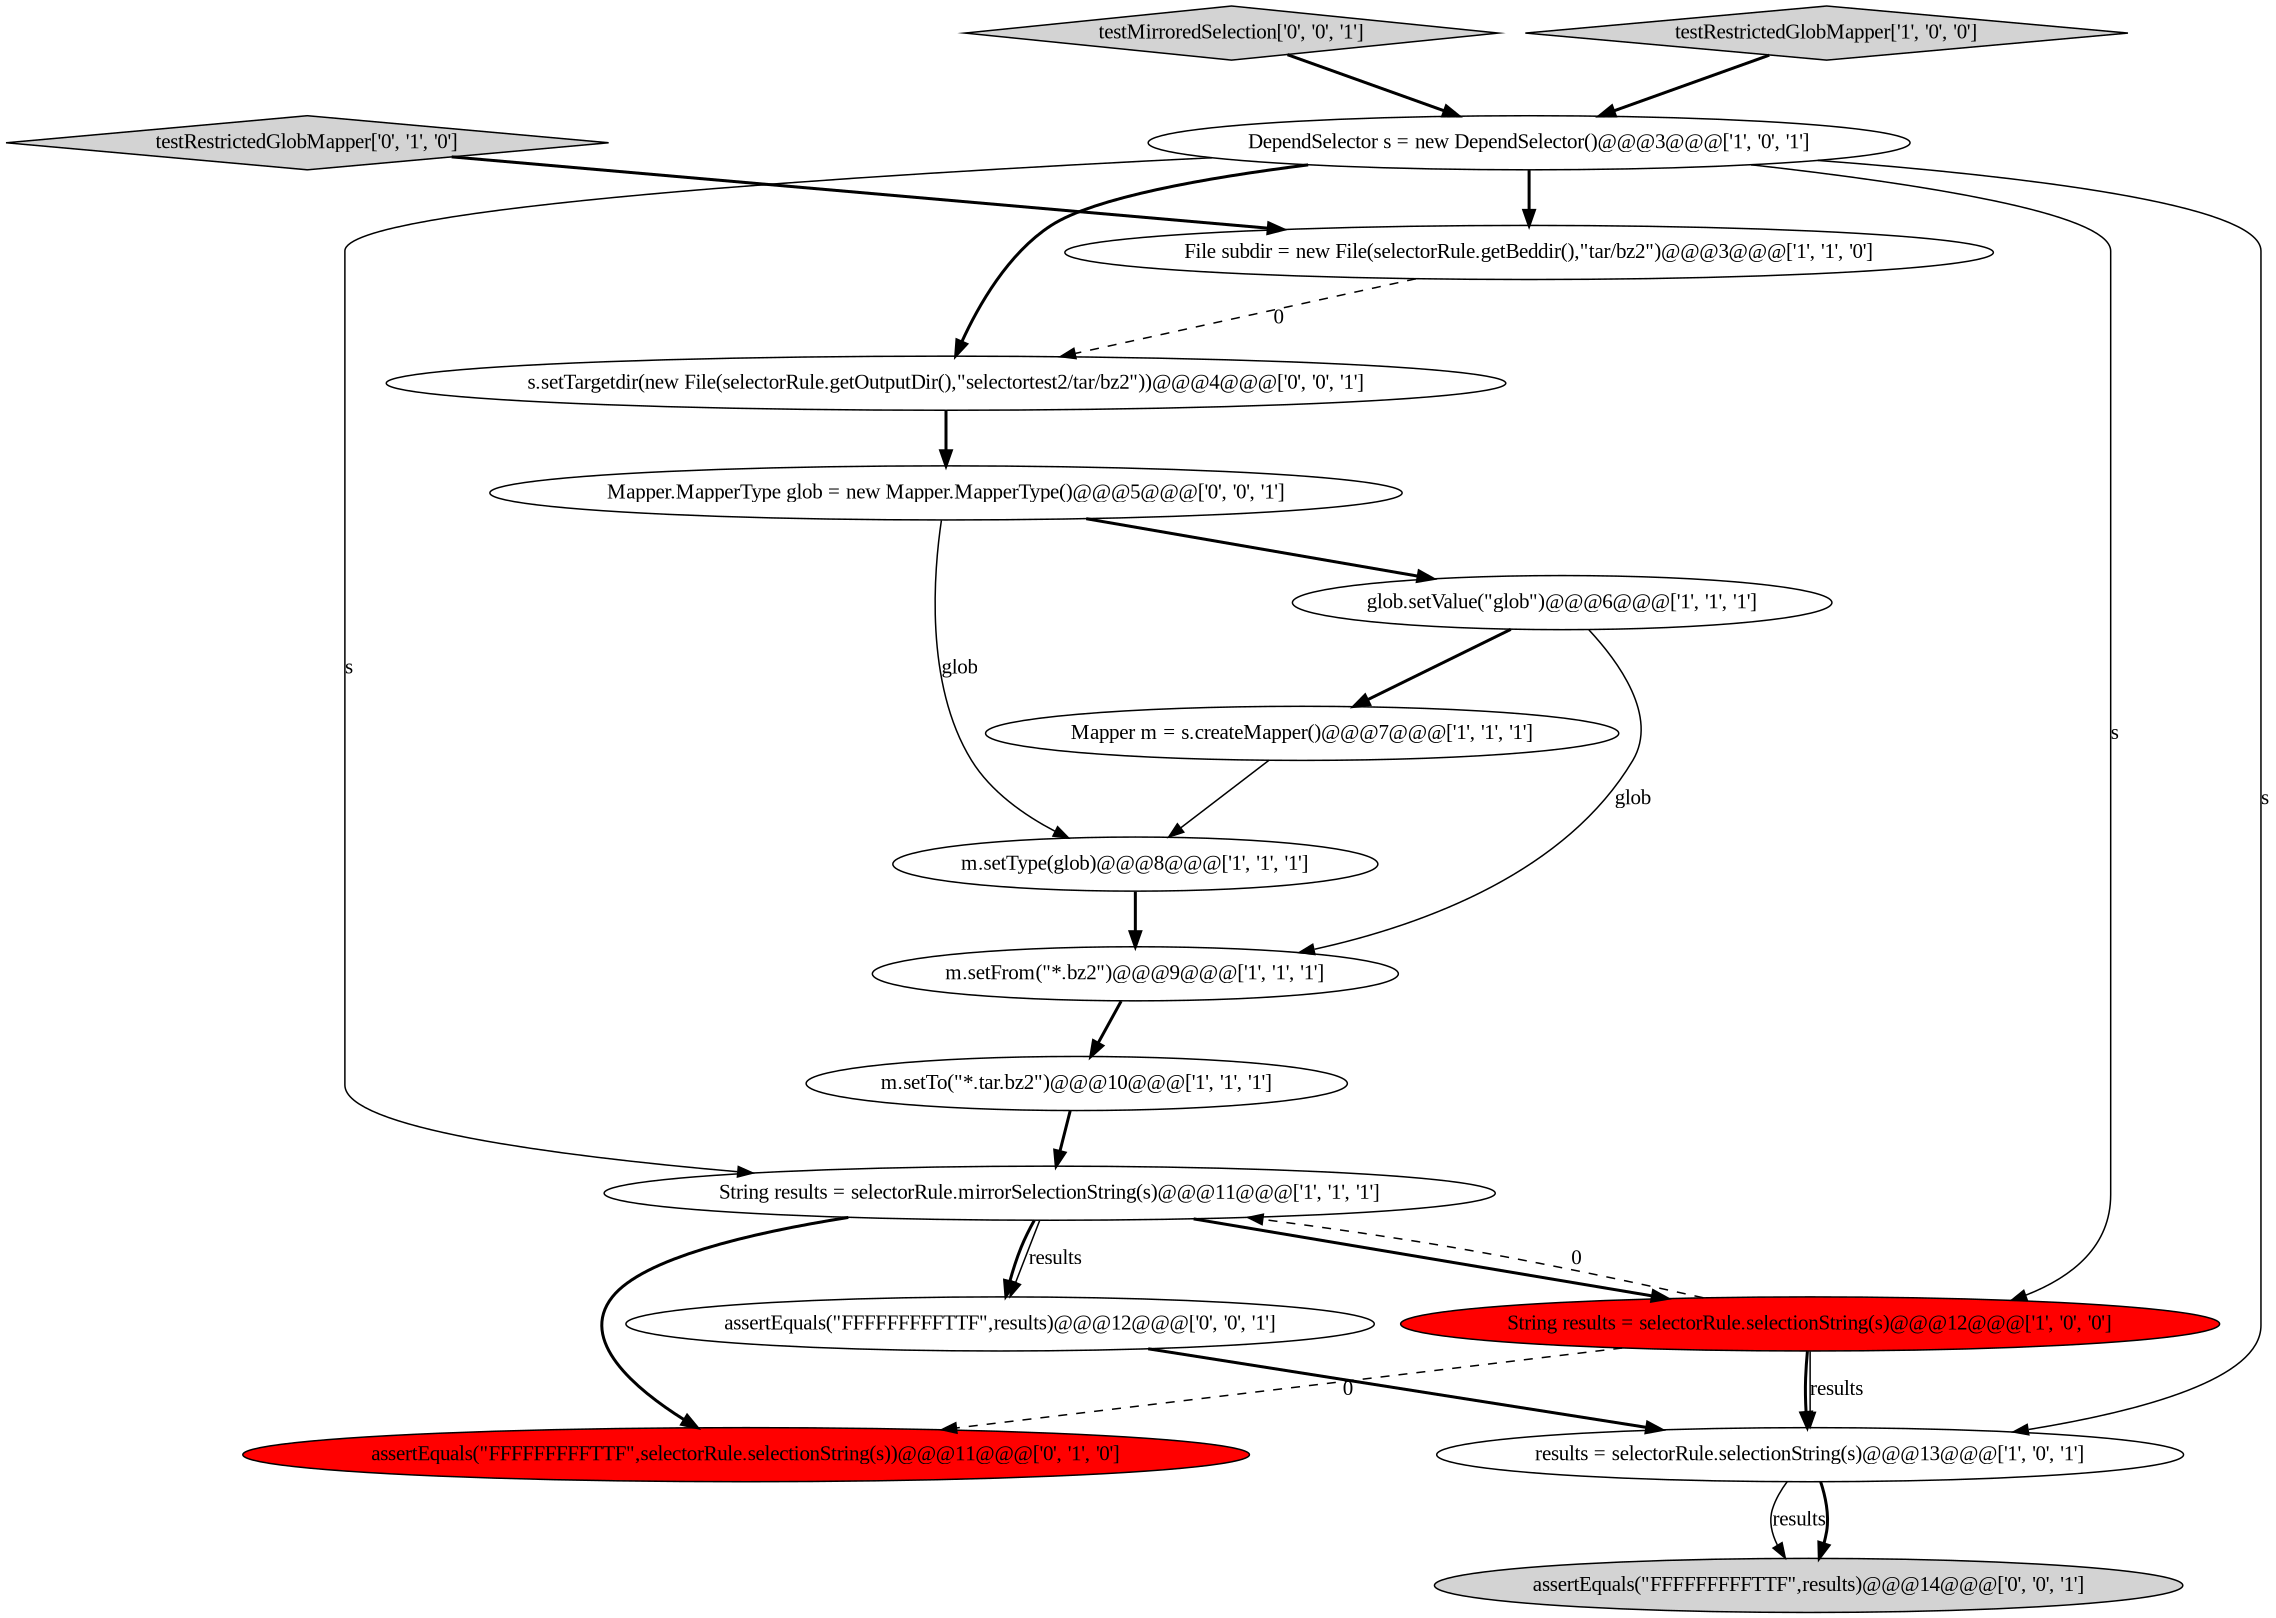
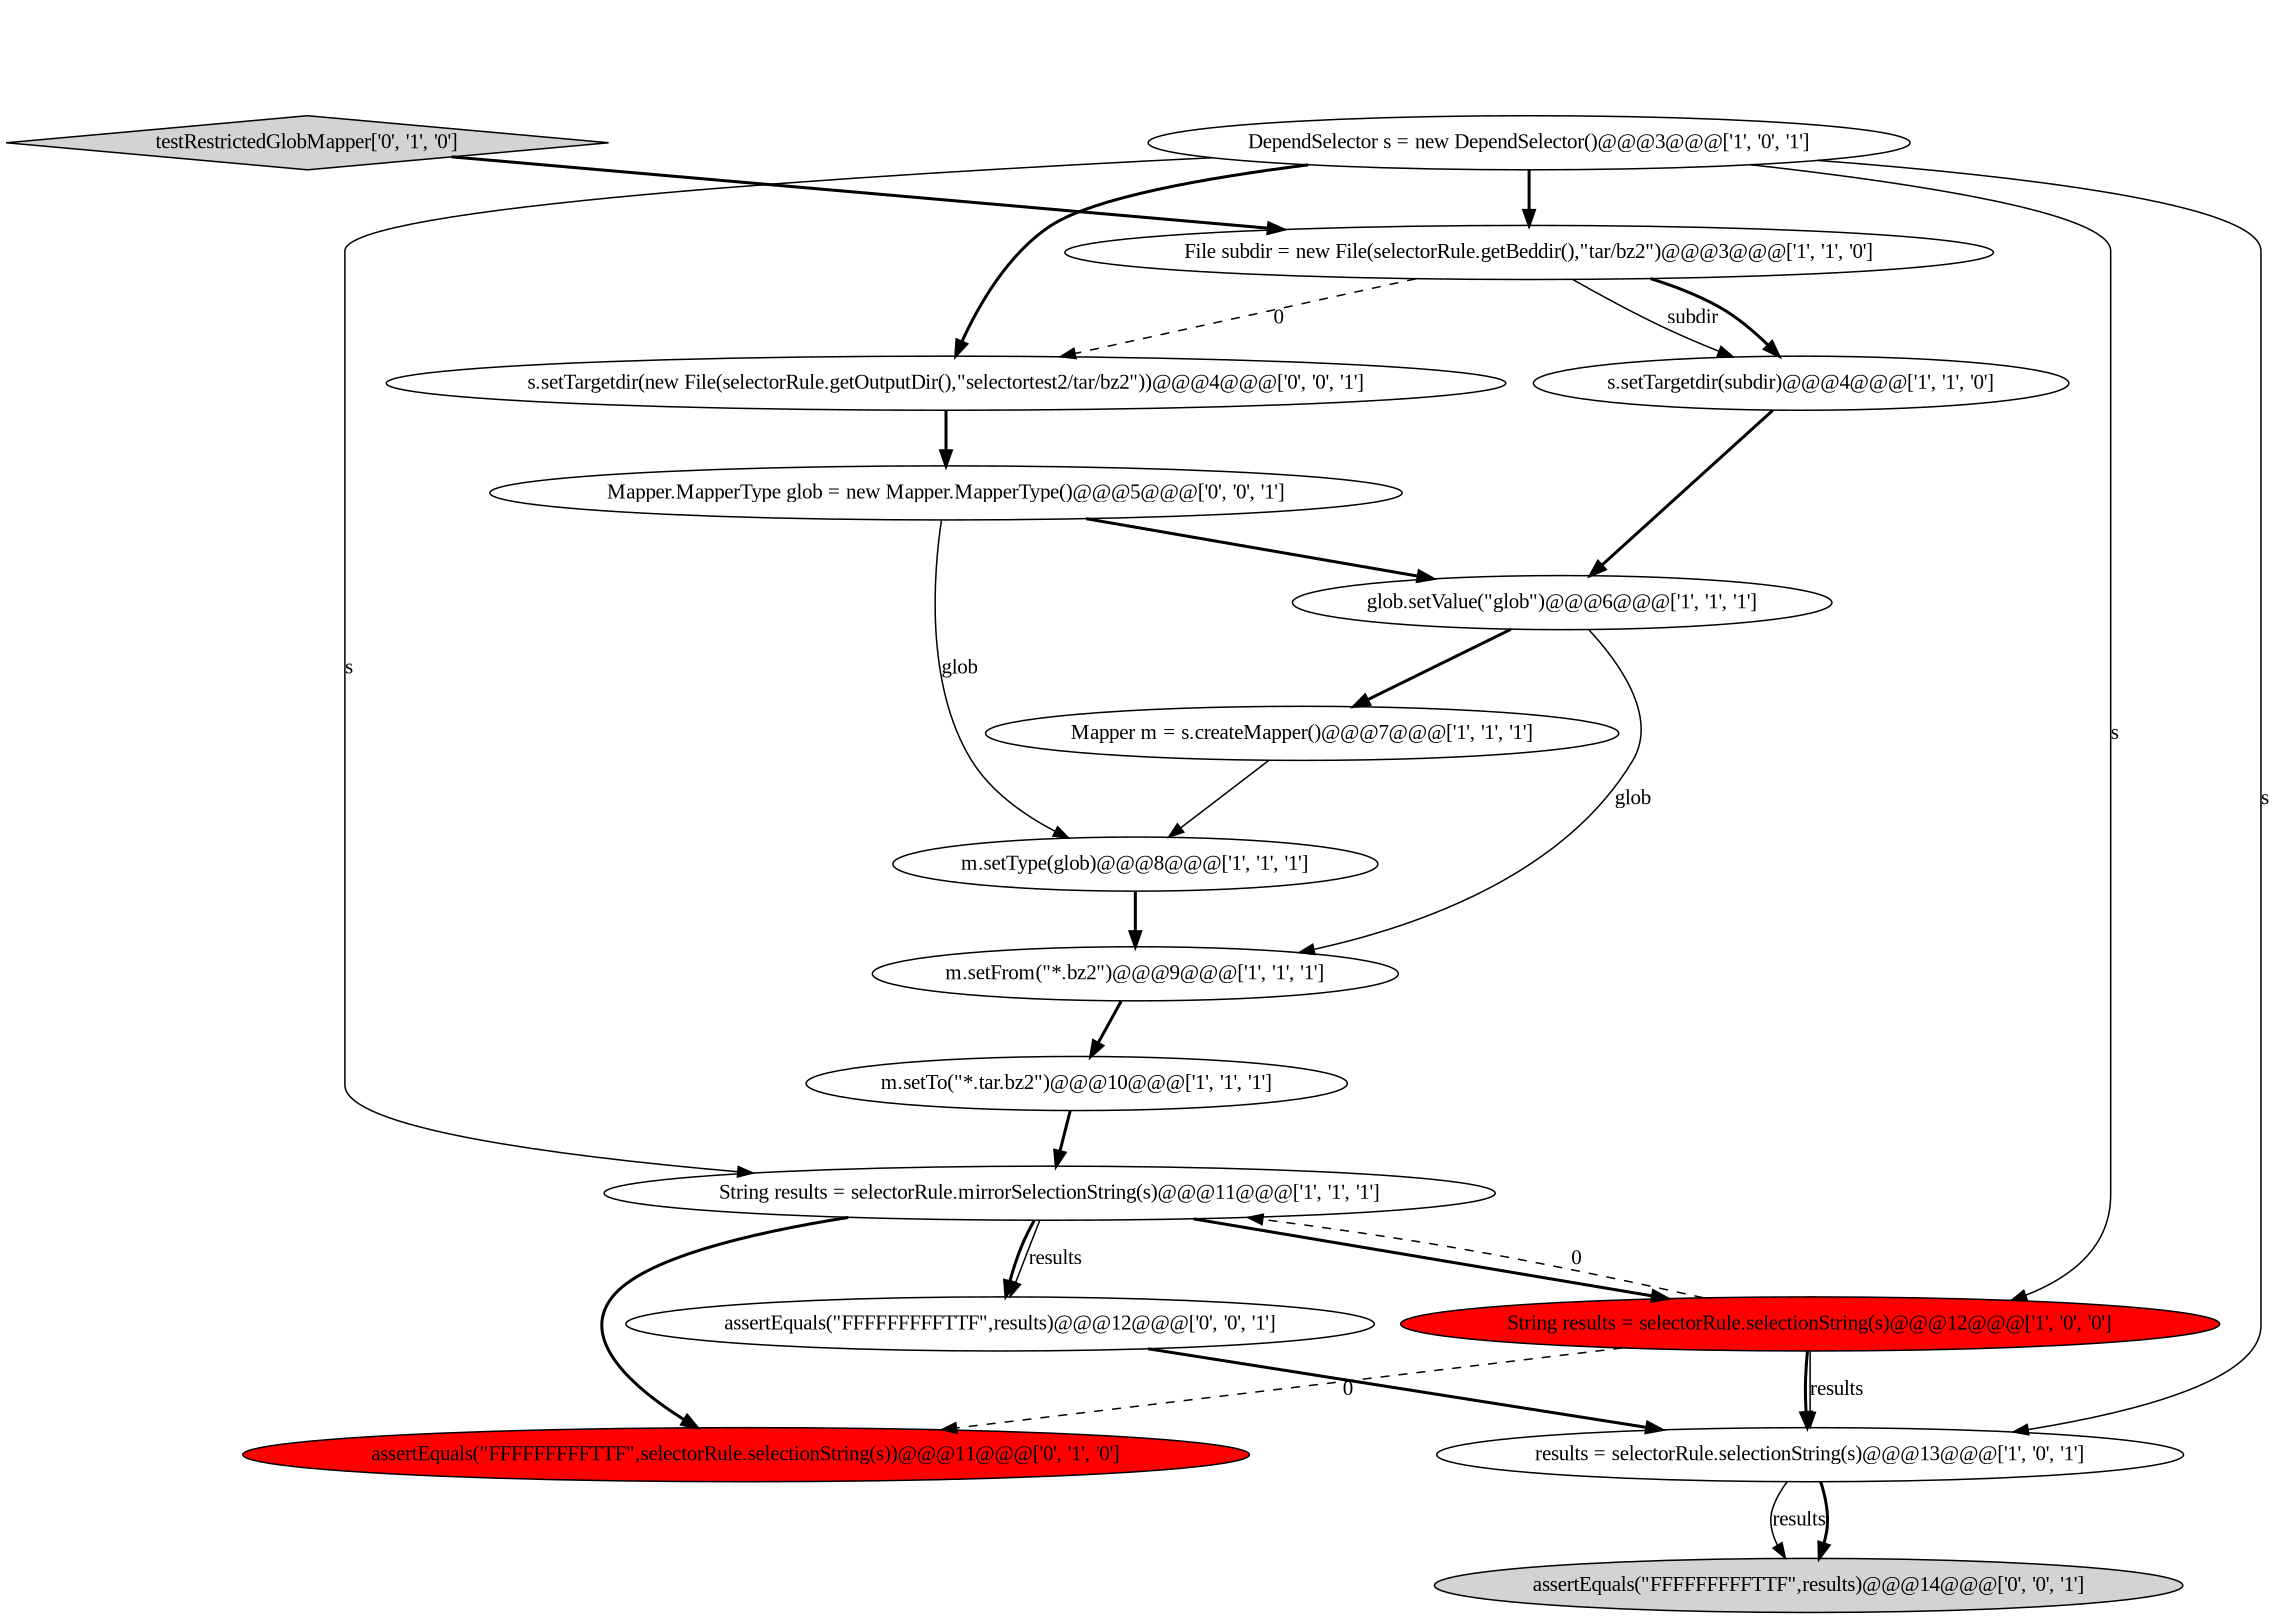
node "testMirroredSelection['0', '0', '1']": removed
node "testRestrictedGlobMapper['1', '0', '0']": removed
node "s.setTargetdir(subdir)@@@4@@@['1', '1', '0']": added
